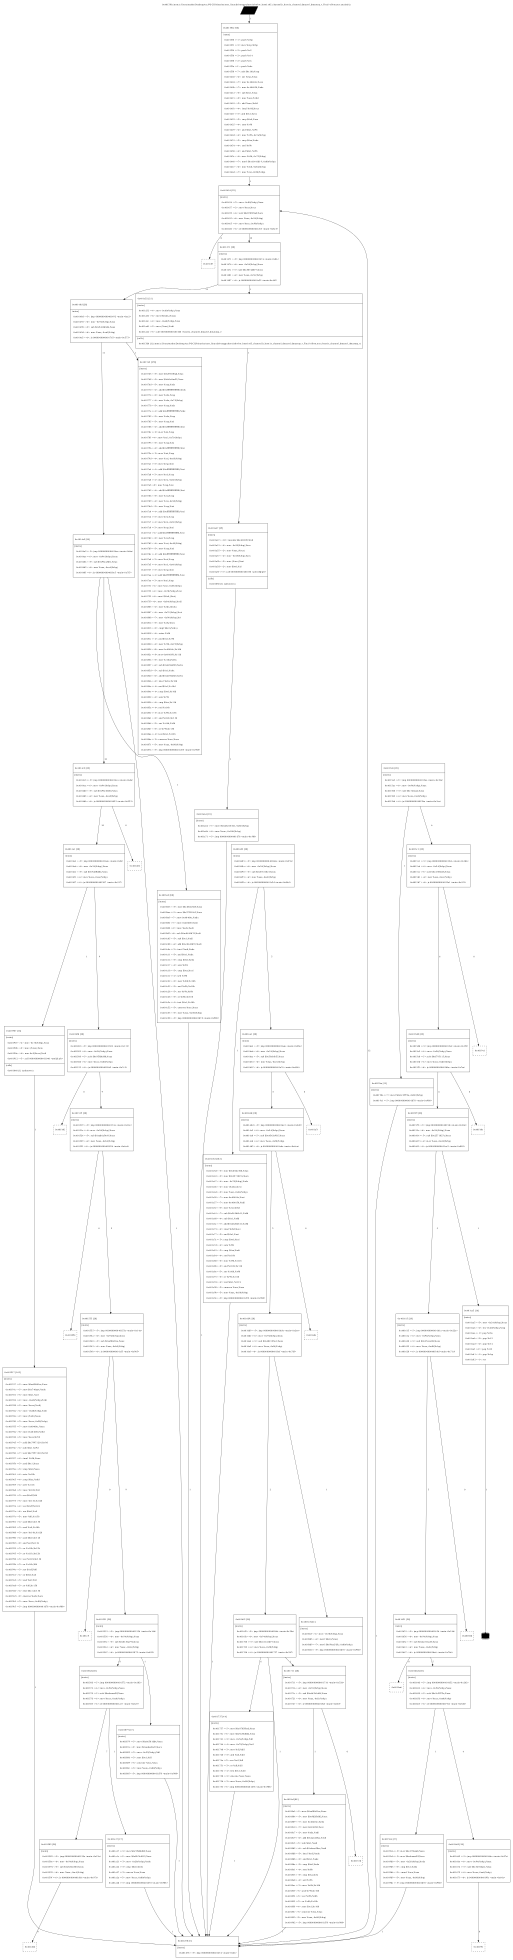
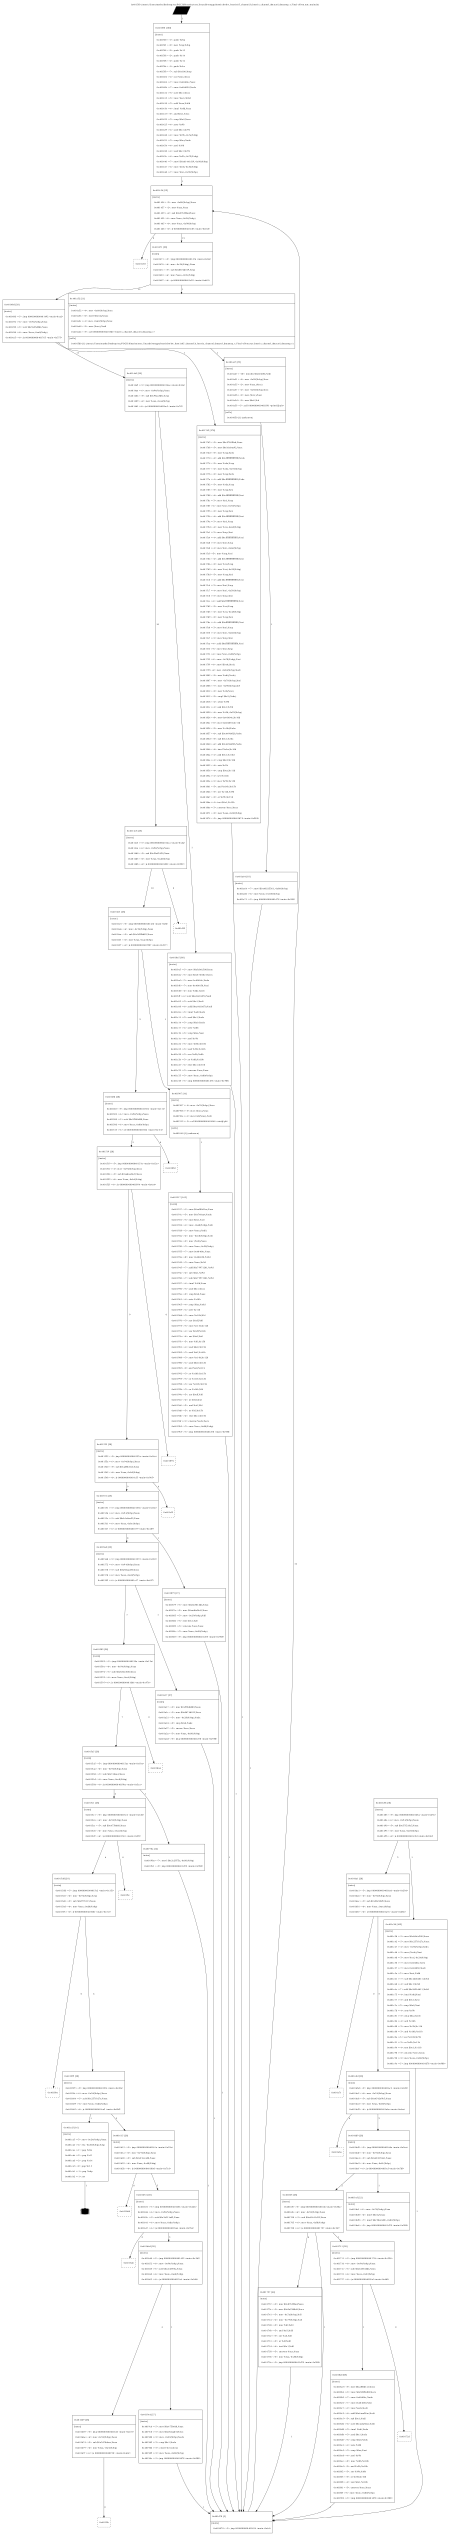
edge "0x4014a9 [28]" -> "0x401d78 [5]": now "0x401763 [278]" -> "0x401d78 [5]"
edge "0x401589 [28]" -> "0x4015a5 [28]": added, label "7"
